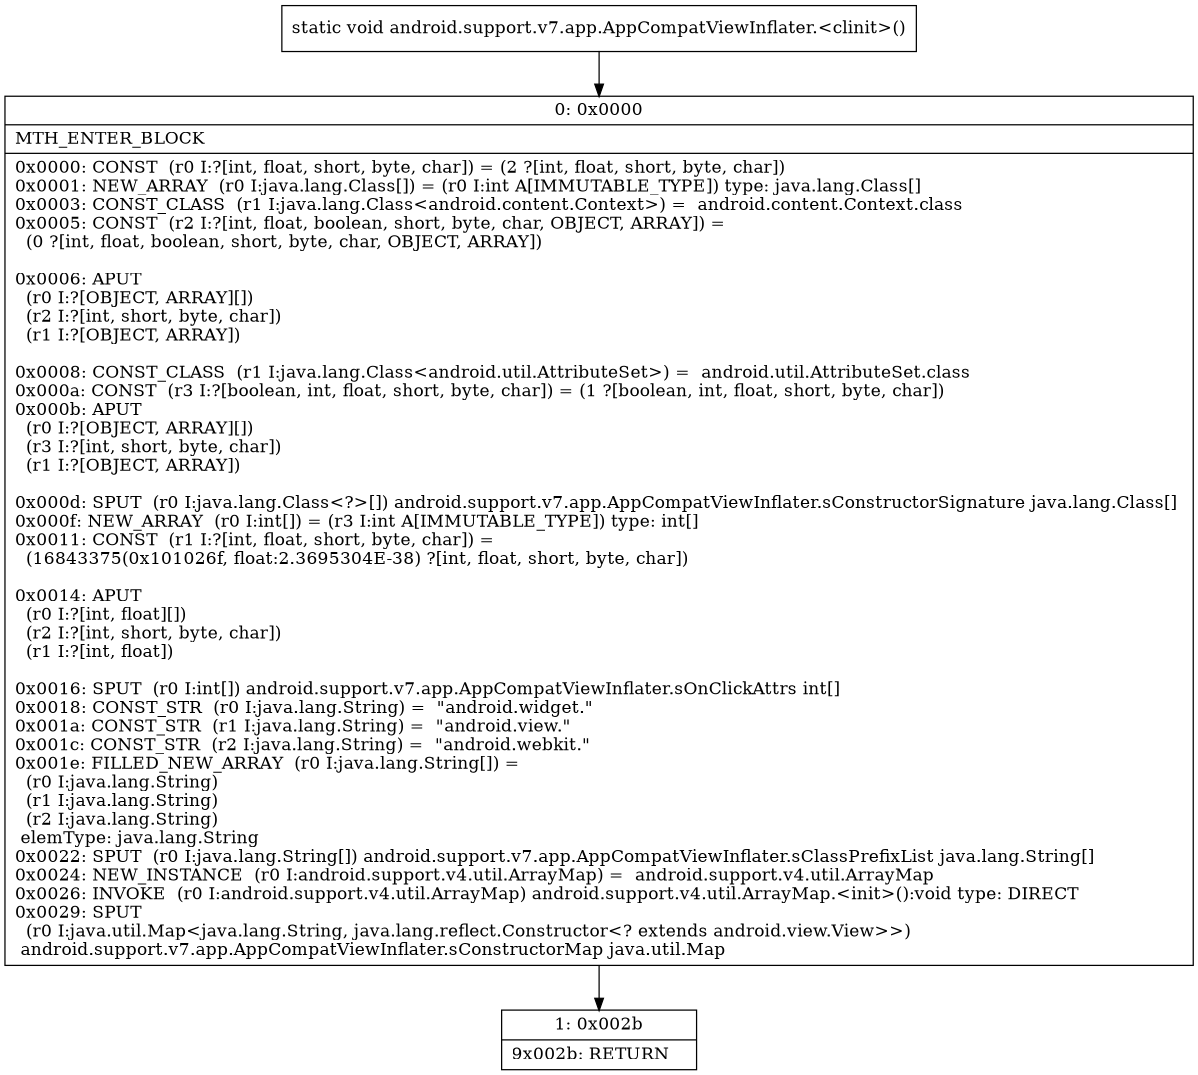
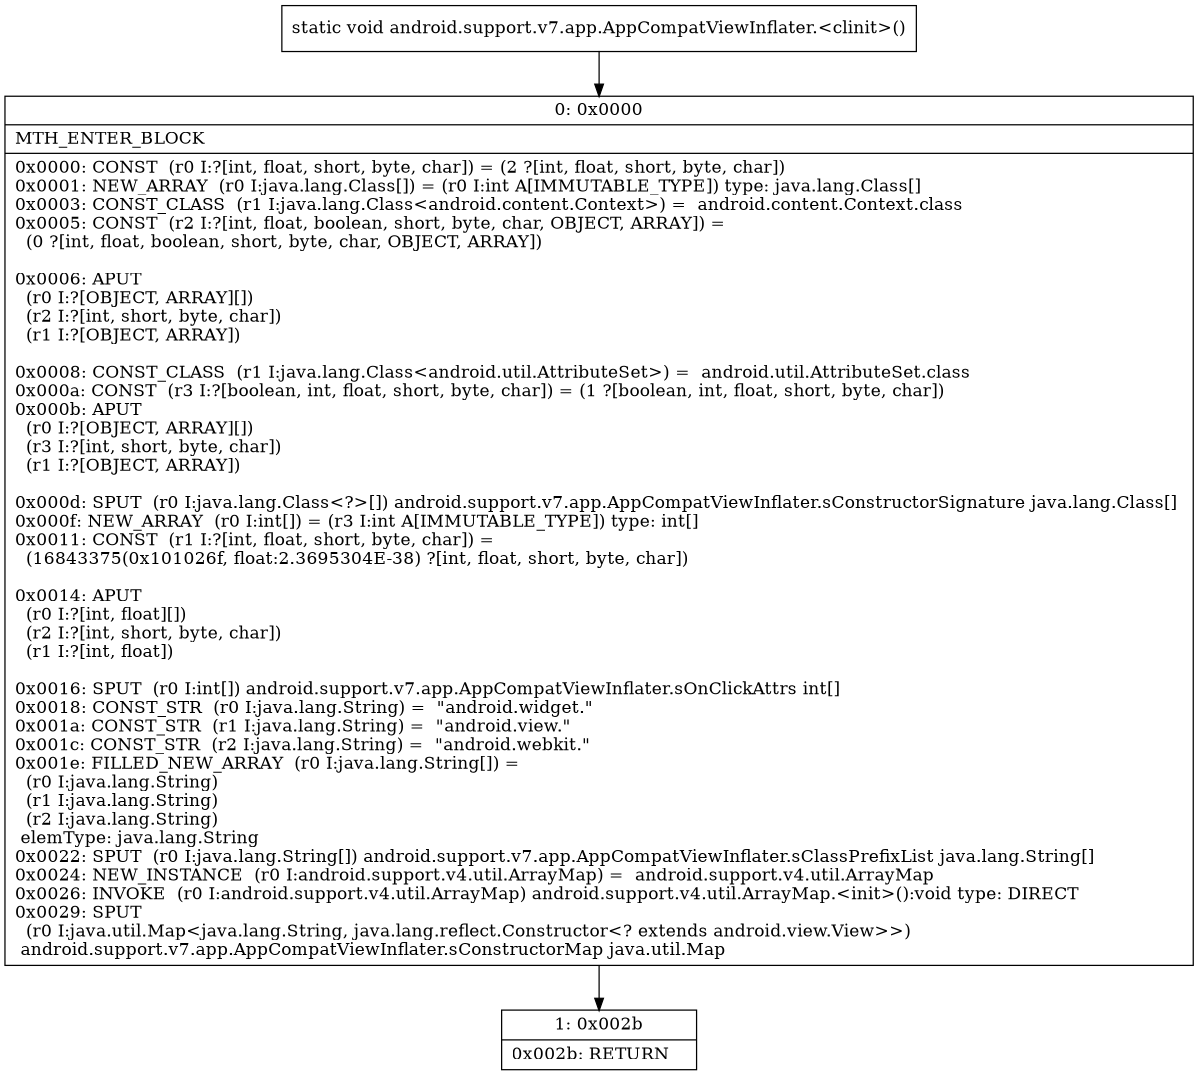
node "1: 0x002b": text "9x002b: RETURN" -> "0x002b: RETURN"
